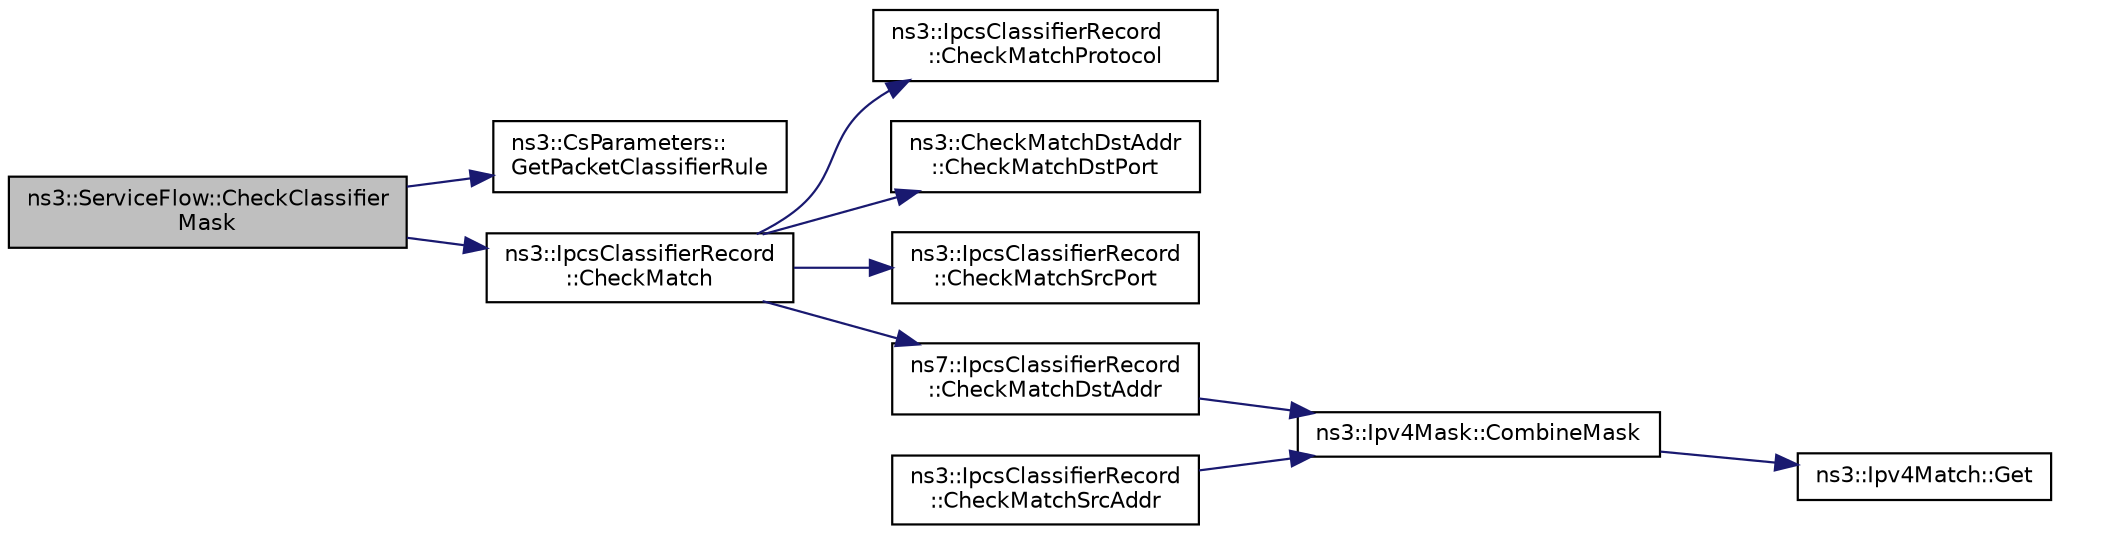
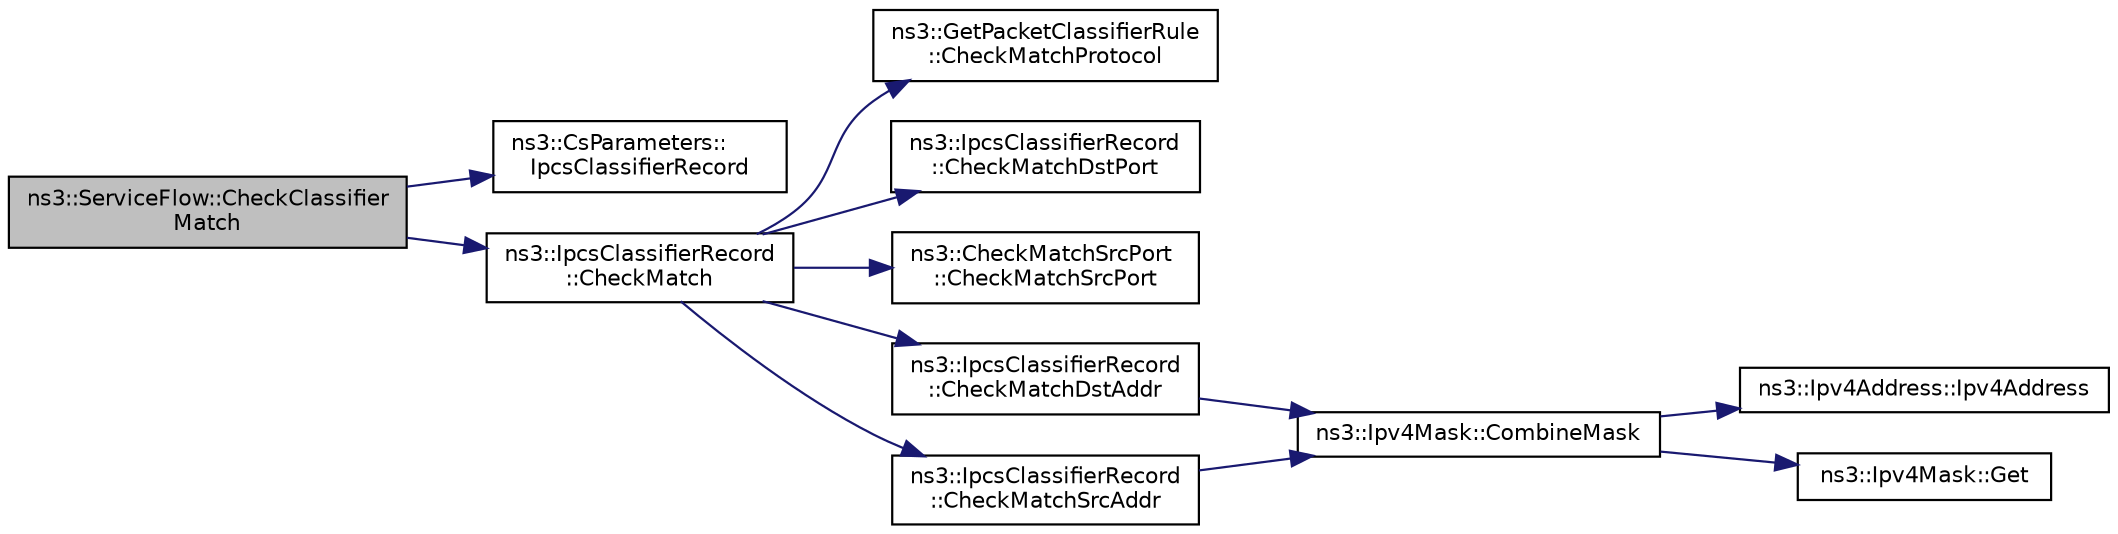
node "ns3::IpcsClassifierRecord ::CheckMatchProtocol": label "ns3::IpcsClassifierRecord ::CheckMatchProtocol" -> "ns3::GetPacketClassifierRule ::CheckMatchProtocol"
node "ns3::CsParameters:: GetPacketClassifierRule": label "ns3::CsParameters:: GetPacketClassifierRule" -> "ns3::CsParameters:: IpcsClassifierRecord"
node "ns3::CheckMatchDstAddr ::CheckMatchDstPort": label "ns3::CheckMatchDstAddr ::CheckMatchDstPort" -> "ns3::IpcsClassifierRecord ::CheckMatchDstPort"
node "ns3::ServiceFlow::CheckClassifier Mask": label "ns3::ServiceFlow::CheckClassifier Mask" -> "ns3::ServiceFlow::CheckClassifier Match"
node "ns3::IpcsClassifierRecord ::CheckMatchSrcPort": label "ns3::IpcsClassifierRecord ::CheckMatchSrcPort" -> "ns3::CheckMatchSrcPort ::CheckMatchSrcPort"
node "ns7::IpcsClassifierRecord ::CheckMatchDstAddr": label "ns7::IpcsClassifierRecord ::CheckMatchDstAddr" -> "ns3::IpcsClassifierRecord ::CheckMatchDstAddr"
edge "ns3::IpcsClassifierRecord ::CheckMatch" -> "ns3::IpcsClassifierRecord ::CheckMatchSrcAddr": added
node "ns3::Ipv4Address::Ipv4Address": added
node "ns3::Ipv4Match::Get": label "ns3::Ipv4Match::Get" -> "ns3::Ipv4Mask::Get"
